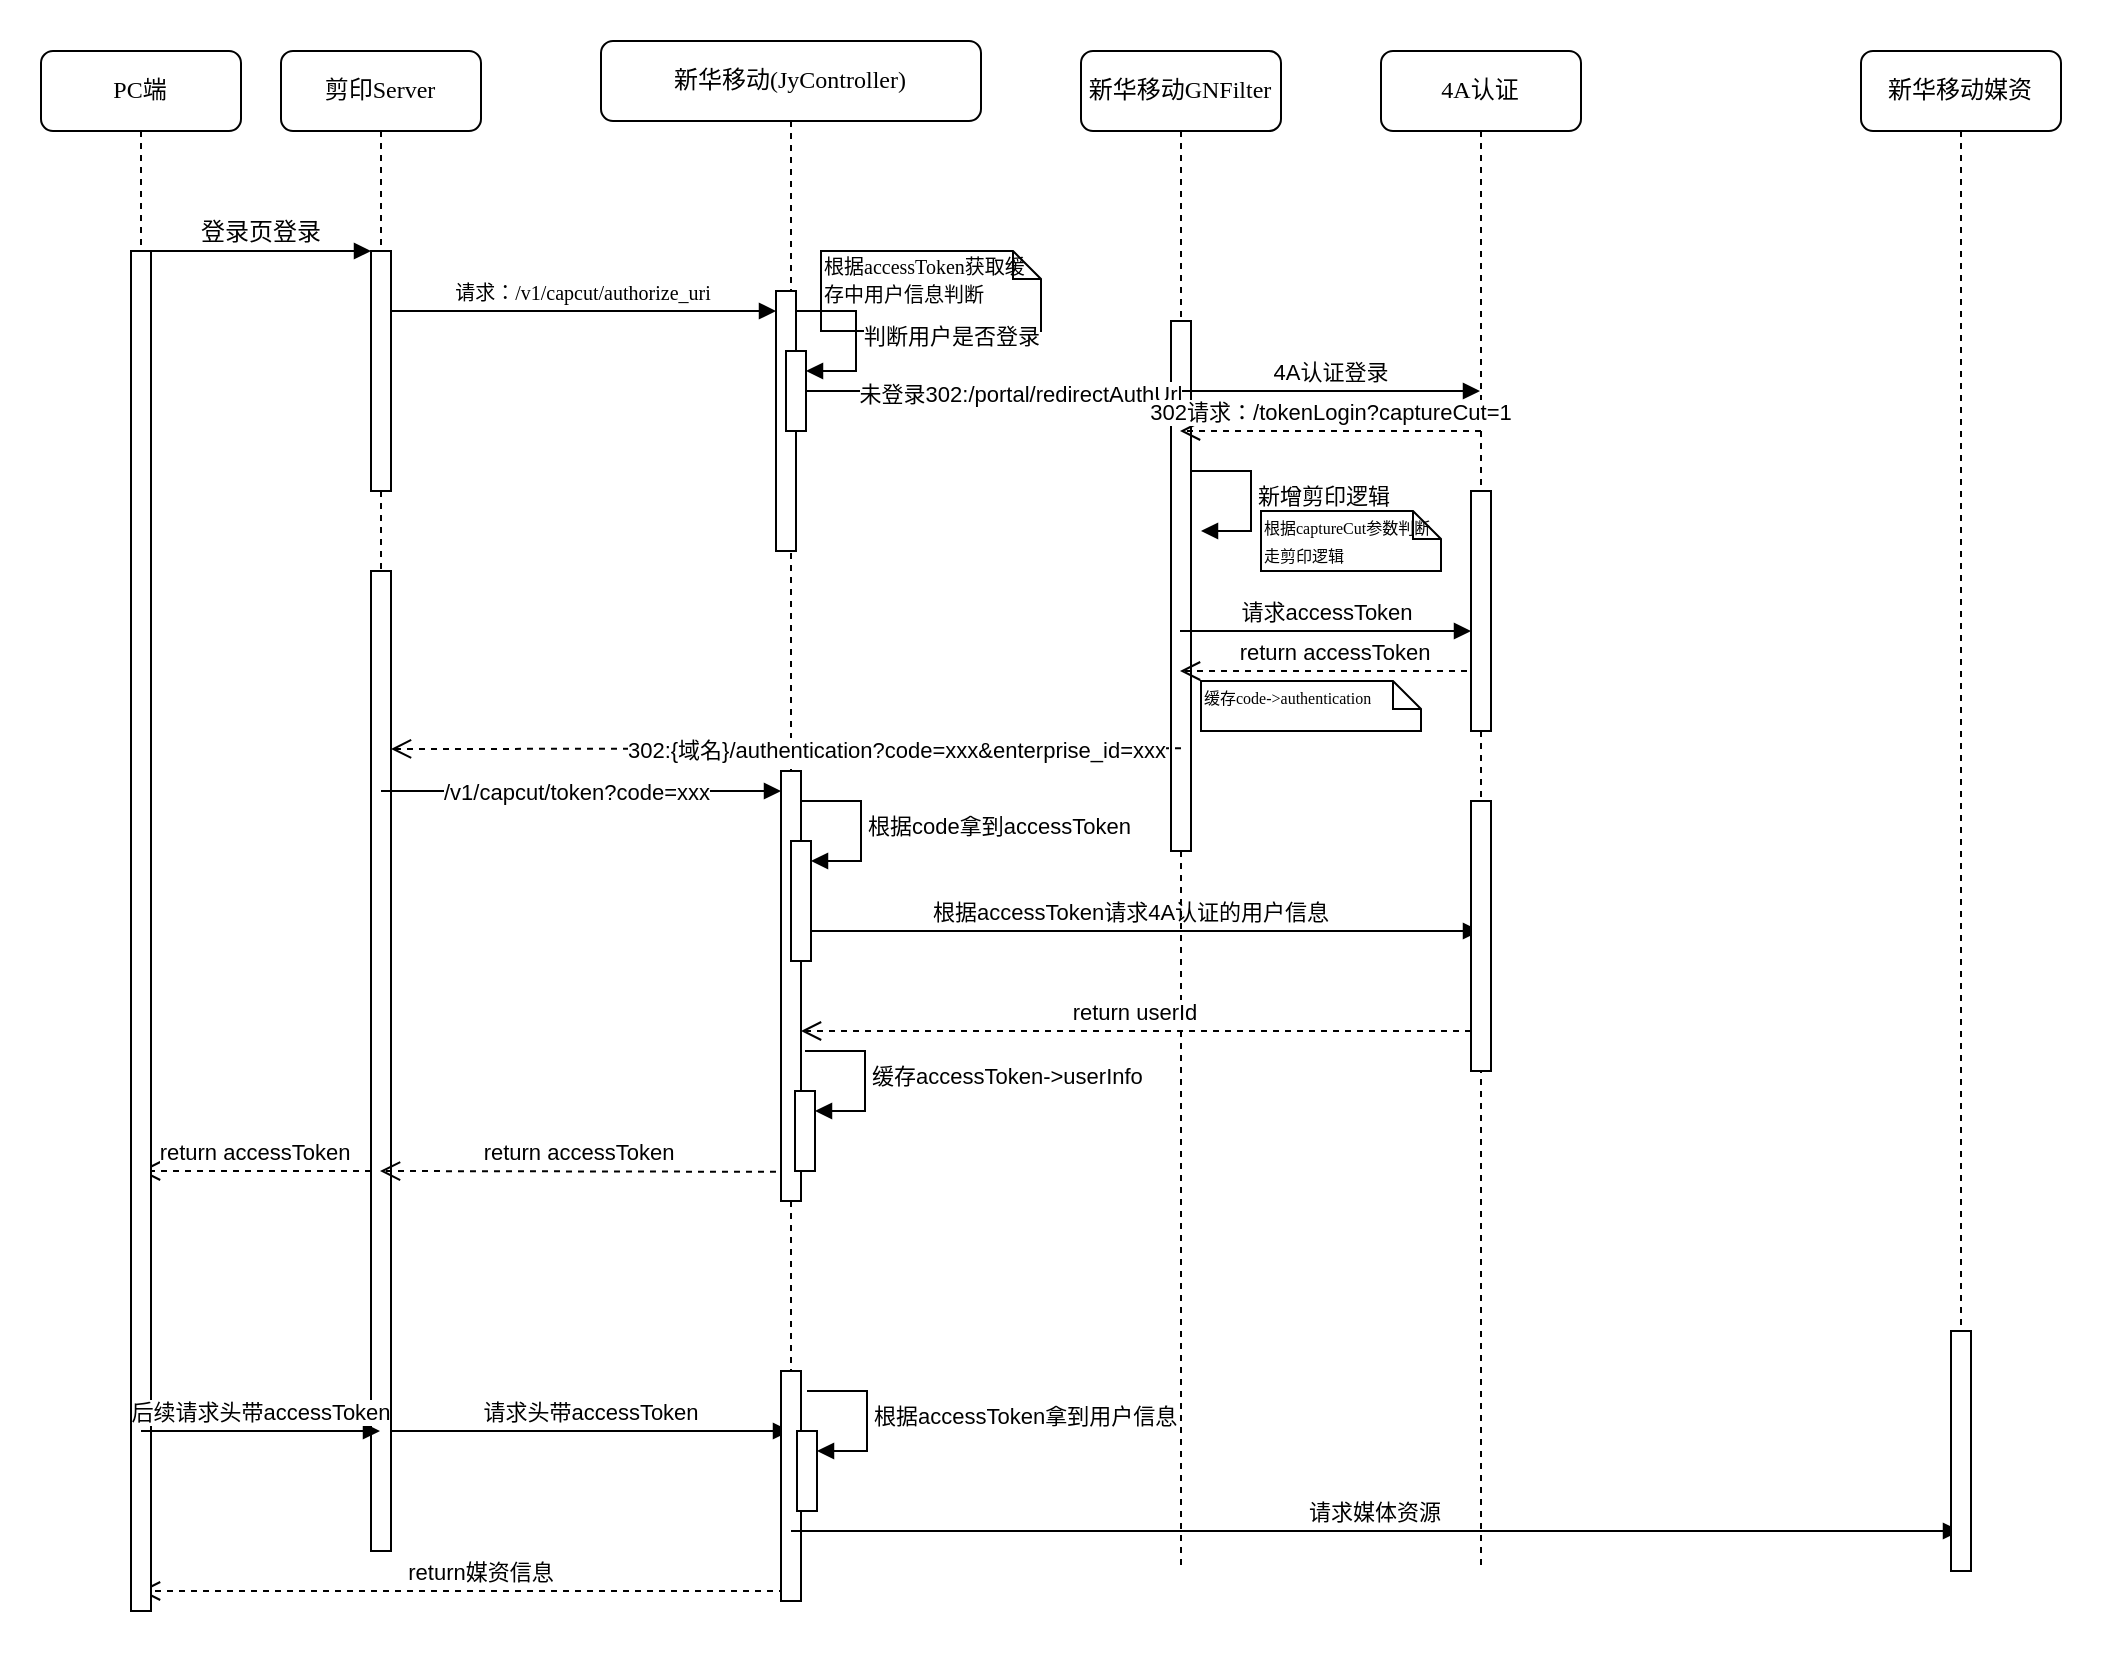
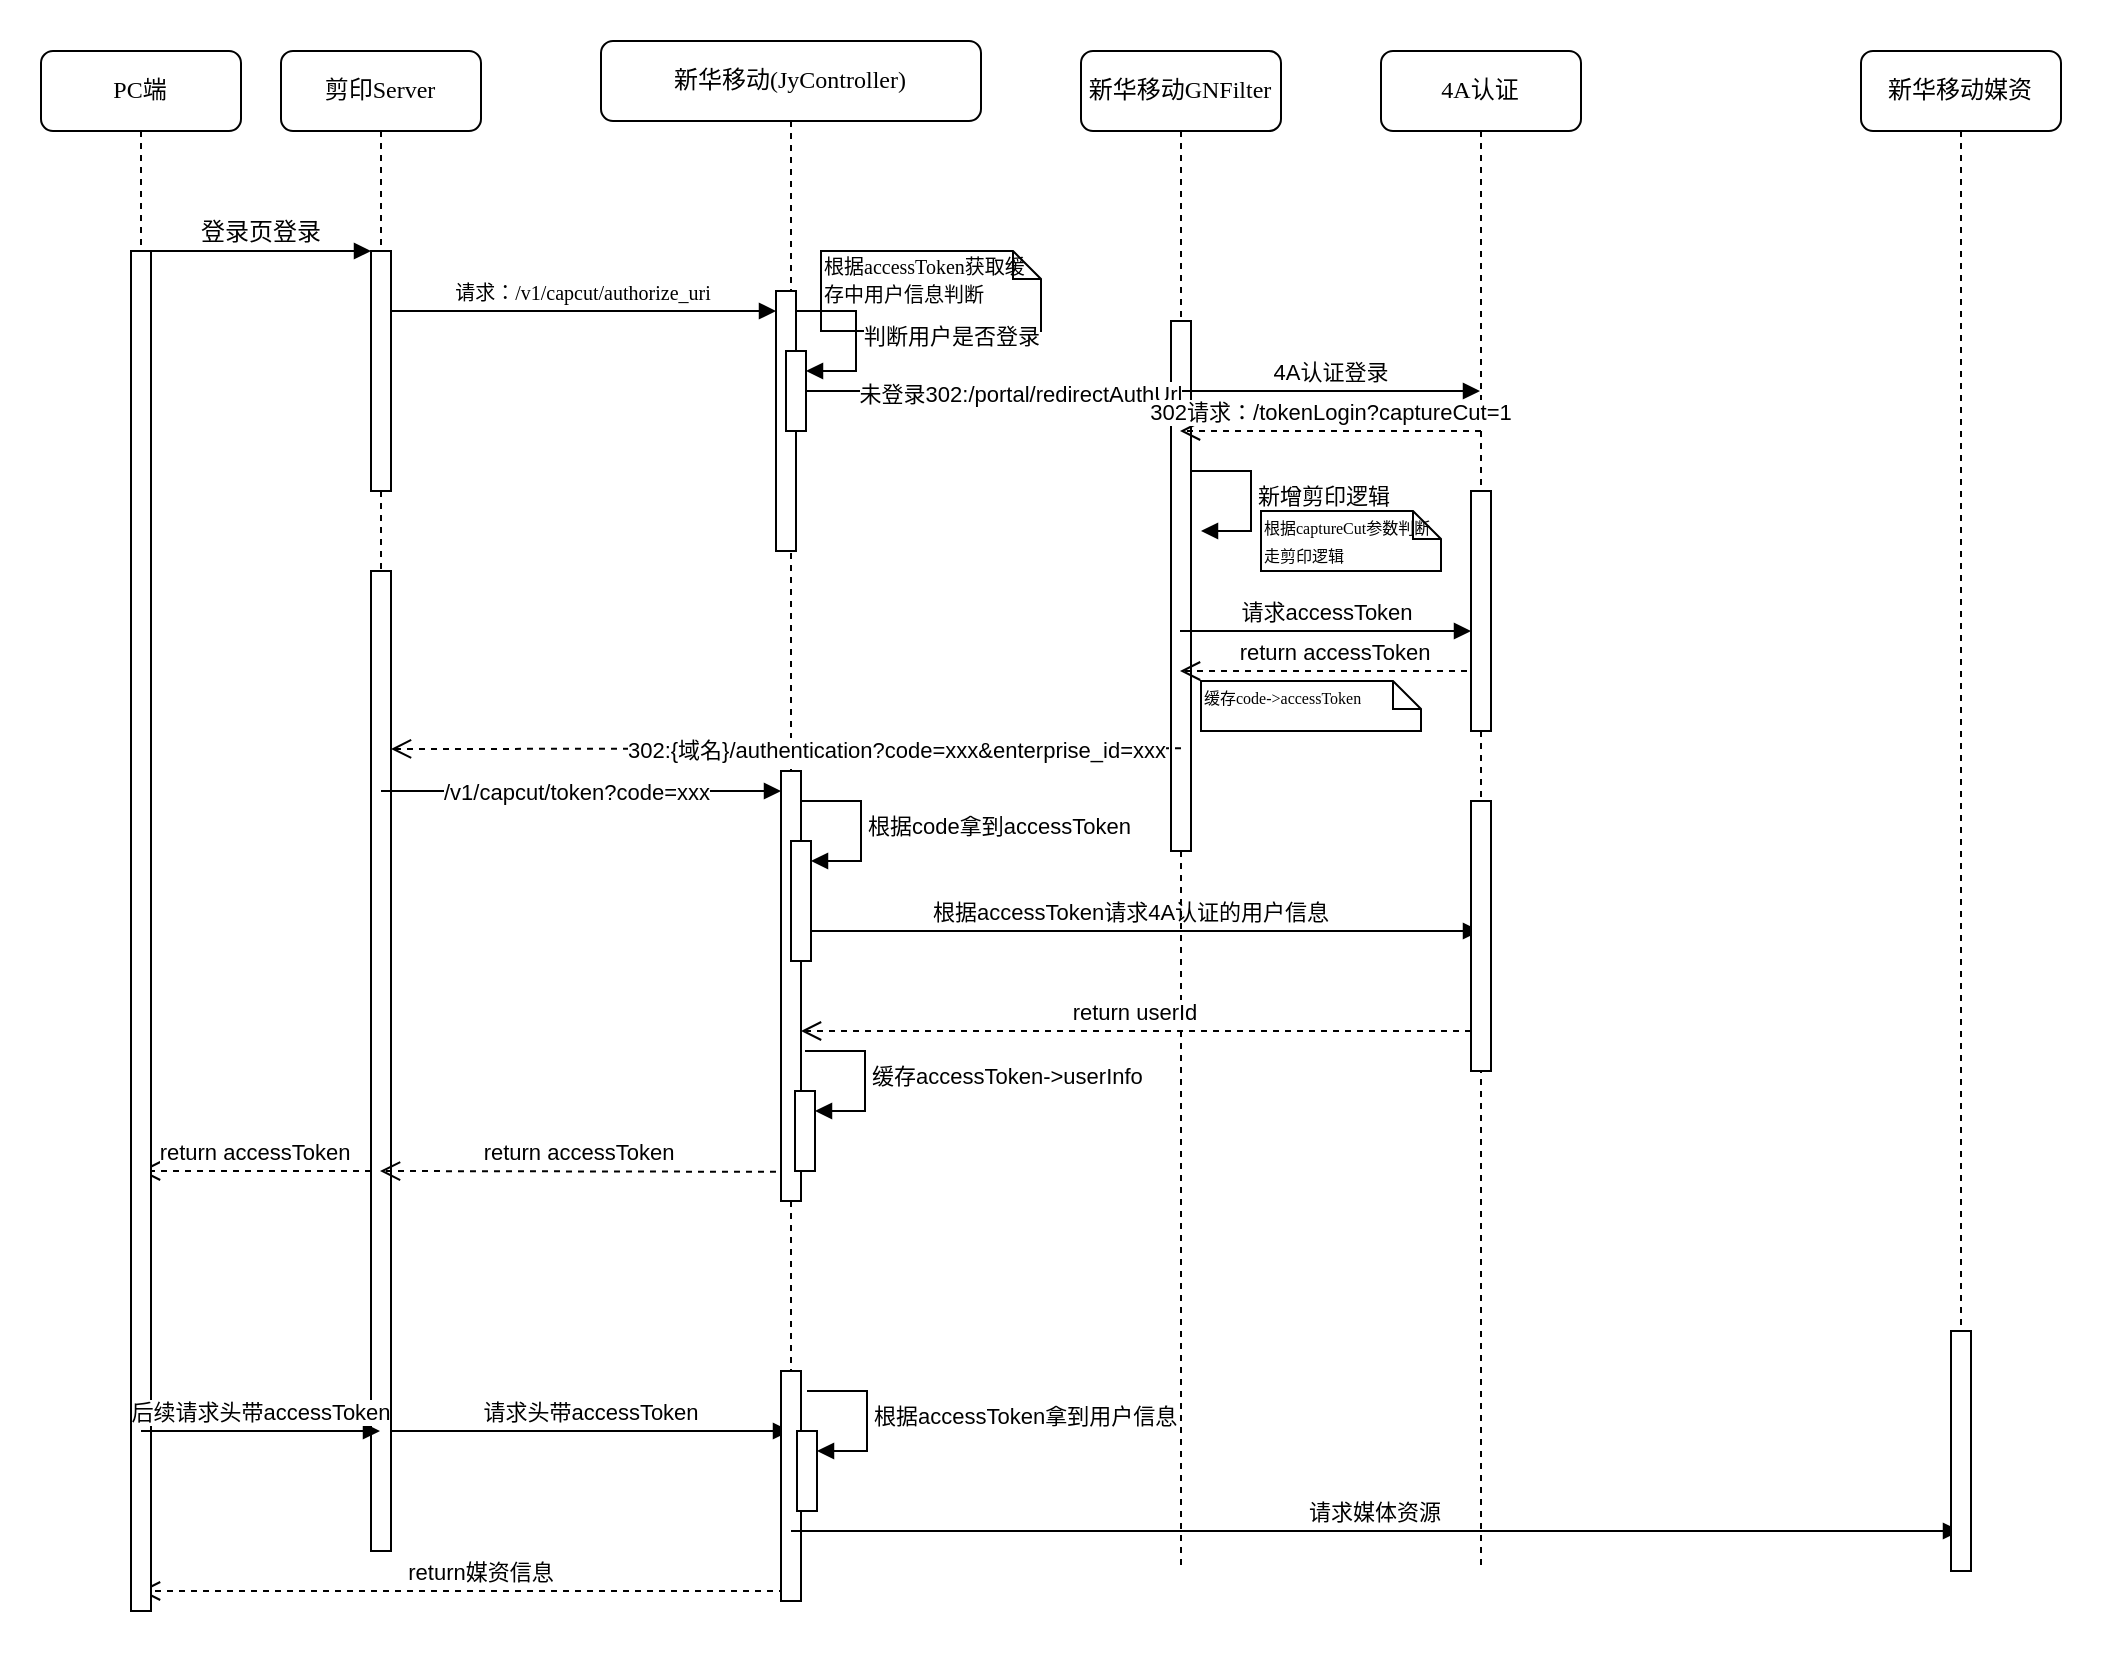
node "缓存code->authentication": label "缓存code->authentication" -> "缓存code->accessToken"
